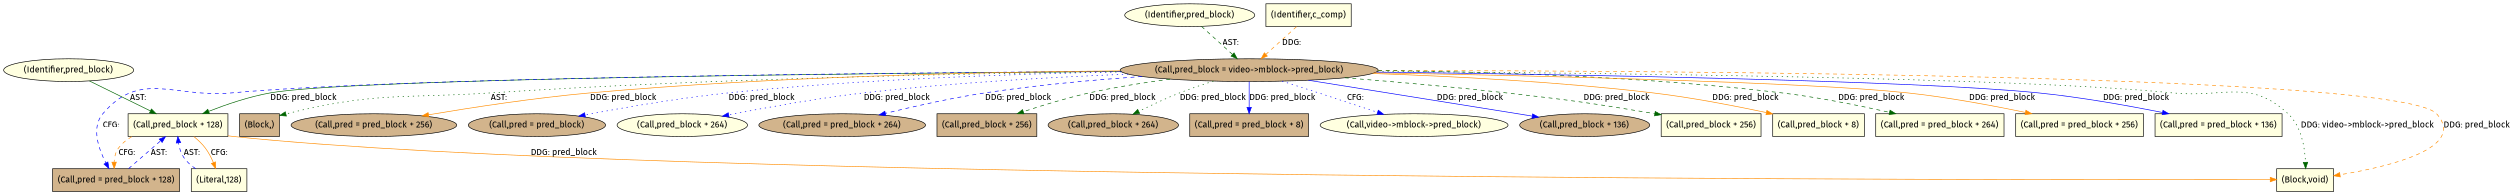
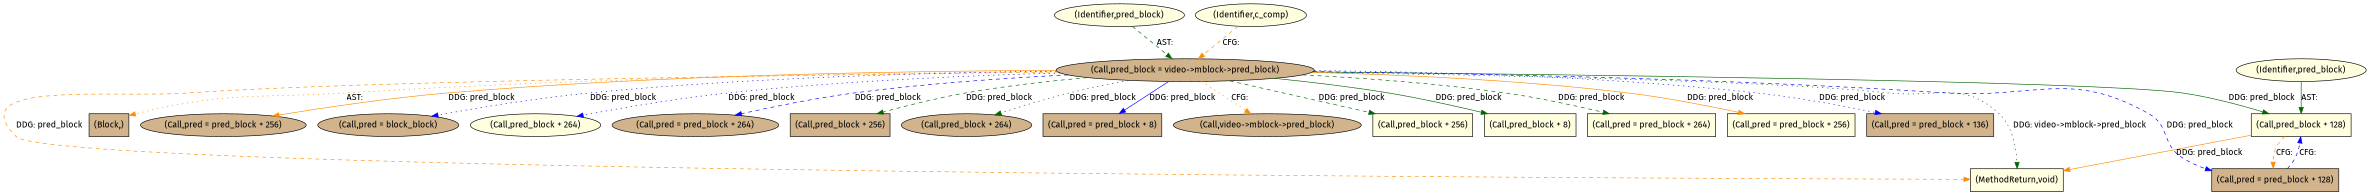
node "(Identifier,c_comp)": shape box -> ellipse
edge "(Identifier,c_comp)" -> "(Call,pred_block = video->mblock->pred_block)": label "DDG: " -> "CFG: "
edge "(Call,pred_block = video->mblock->pred_block)" -> "(Call,pred = pred_block + 136)": style solid -> dotted
edge "(Call,pred_block = video->mblock->pred_block)" -> "(Block,)": color darkgreen -> darkorange
edge "(Call,pred_block = video->mblock->pred_block)" -> "(Call,pred_block + 8)": color darkorange -> darkgreen
edge "(Call,pred_block = video->mblock->pred_block)" -> "(Call,video->mblock->pred_block)": color blue -> darkorange
edge "(Call,pred_block = video->mblock->pred_block)" -> "(Call,pred = pred_block + 128)": label "CFG: " -> "DDG: pred_block"
node "(Call,pred = pred_block)": label "(Call,pred = pred_block)" -> "(Call,pred = block_block)"
node "(Call,video->mblock->pred_block)": fillcolor lightyellow -> tan
node "(Call,pred_block + 136)": removed
node "(Call,pred = pred_block + 136)": fillcolor lightyellow -> tan
edge "(Call,pred = pred_block + 128)" -> "(Call,pred_block + 128)": label "AST: " -> "CFG: "
node "(Literal,128)": removed
node "(Block,void)": label "(Block,void)" -> "(MethodReturn,void)"
